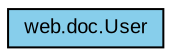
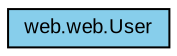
node "web.doc.User": label "web.doc.User" -> "web.web.User"
